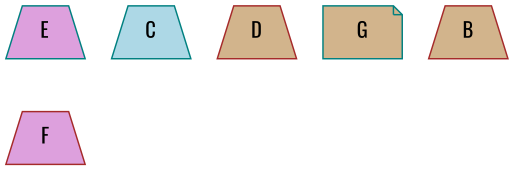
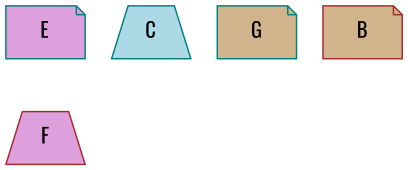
node "E": shape trapezium -> note
node "D": removed
node "B": shape trapezium -> note
